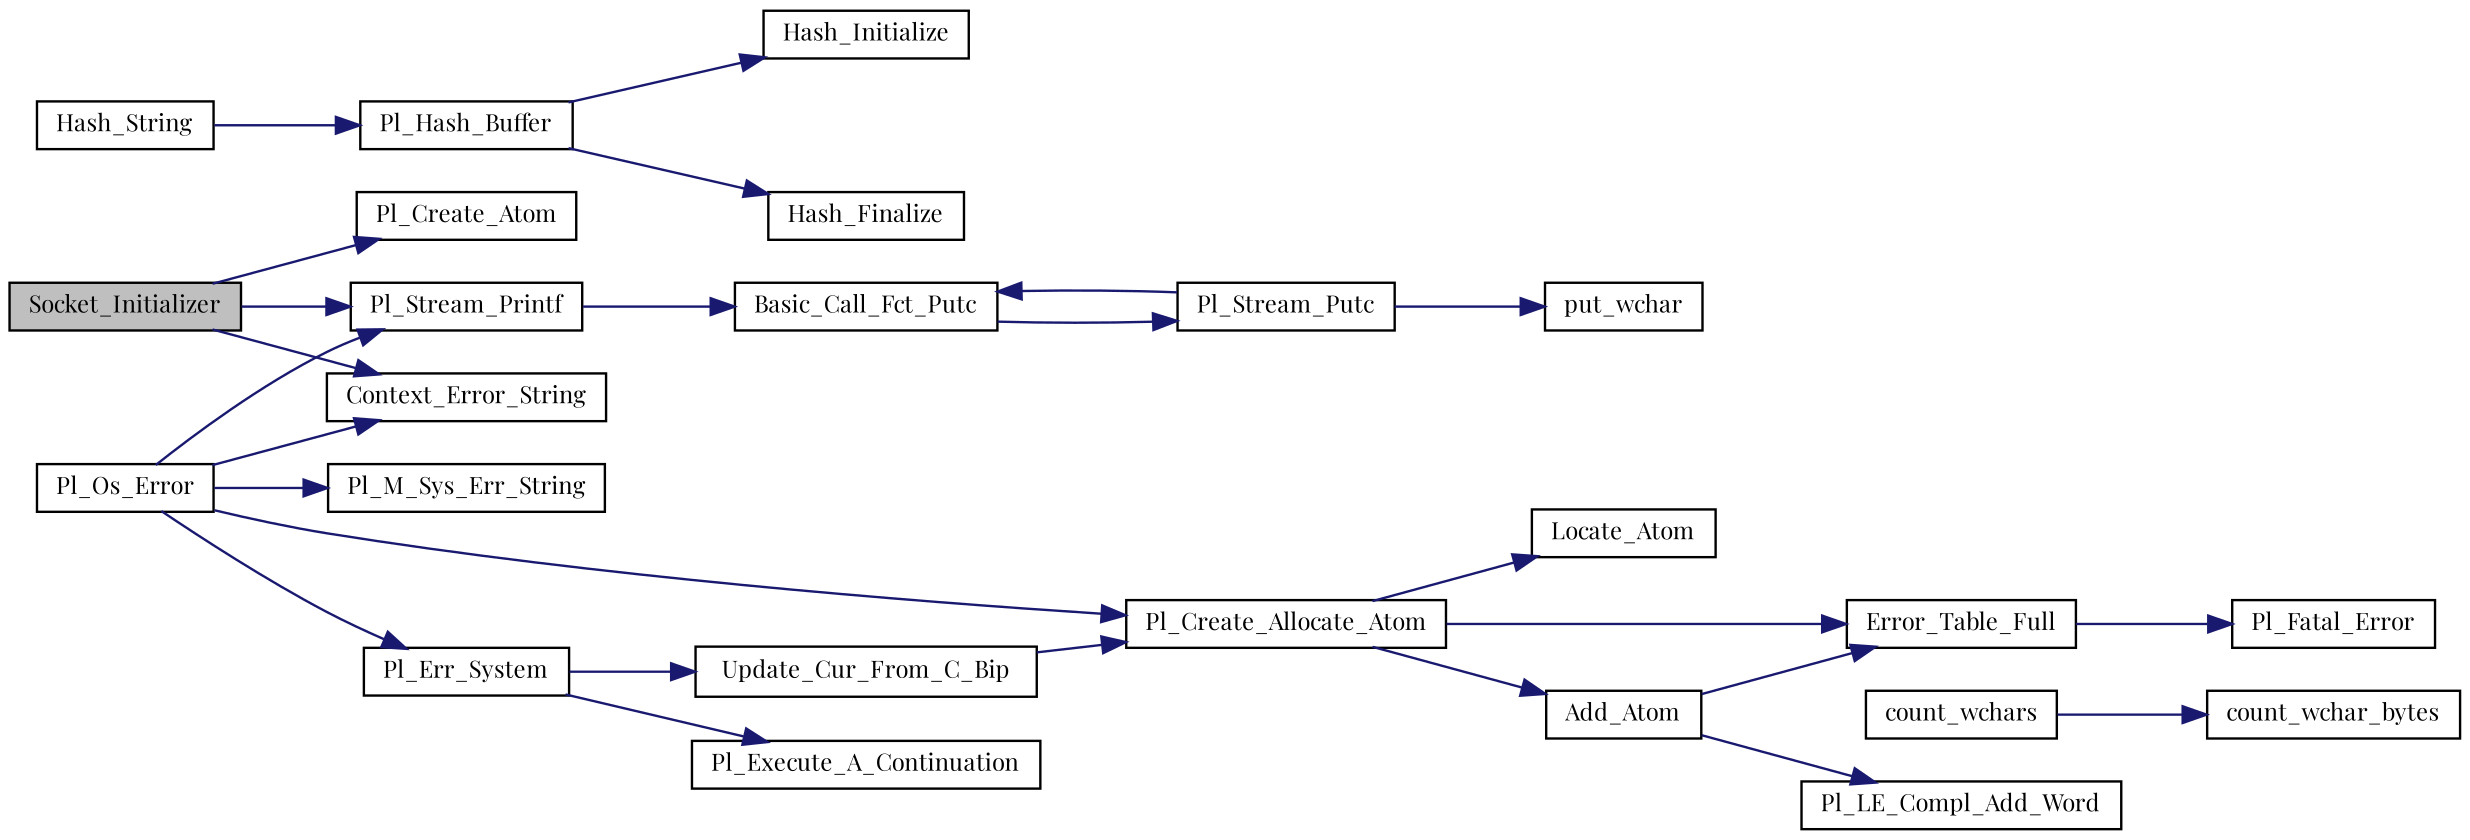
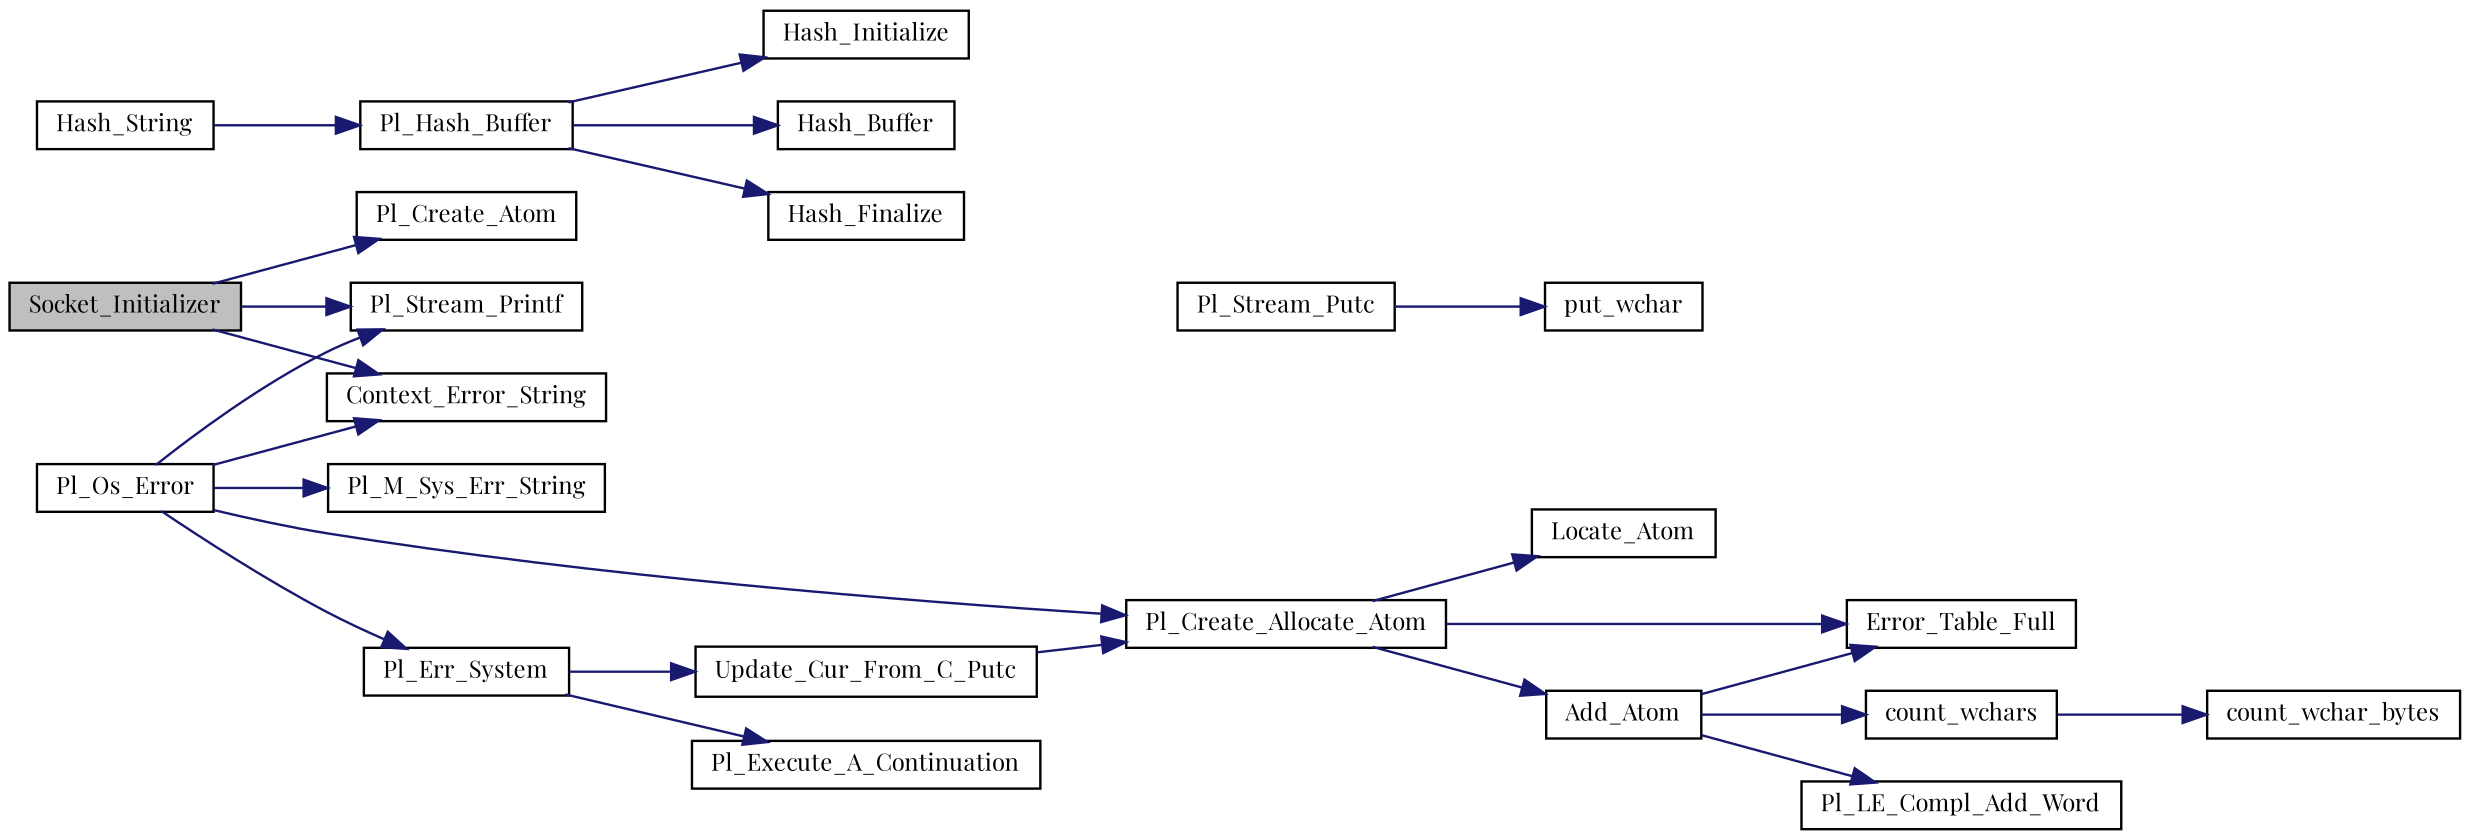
node "Hash_Buffer": added
node "Basic_Call_Fct_Putc": removed
node "Pl_Fatal_Error": removed
node "Update_Cur_From_C_Bip": label "Update_Cur_From_C_Bip" -> "Update_Cur_From_C_Putc"
edge "Add_Atom" -> "count_wchars": added
